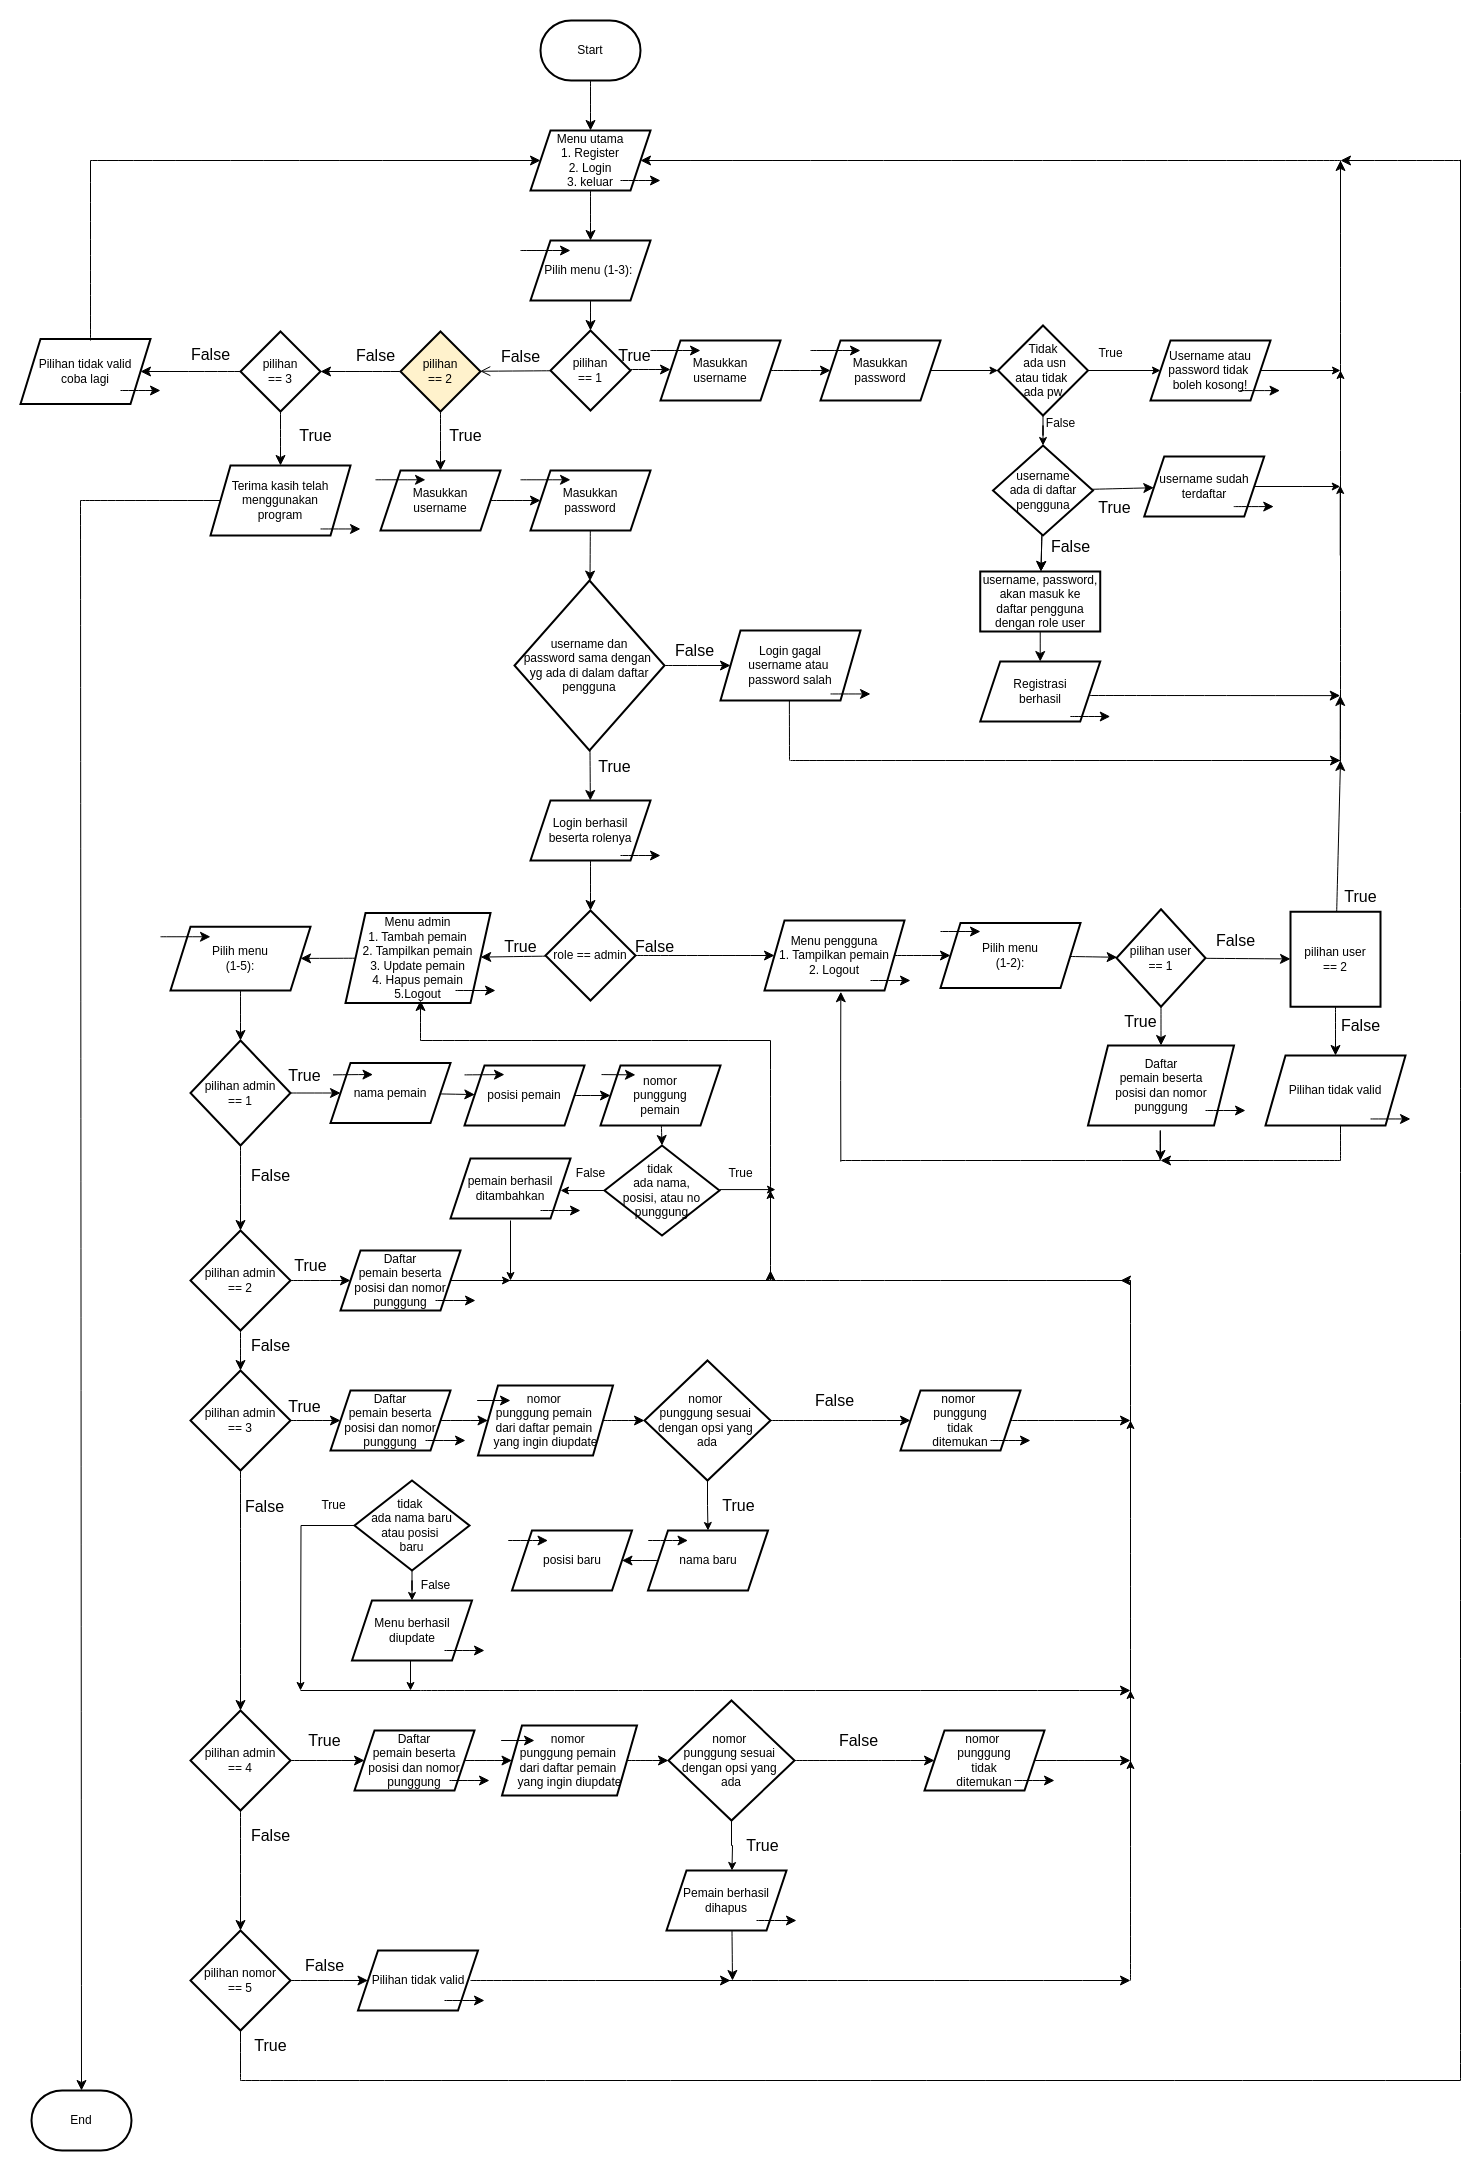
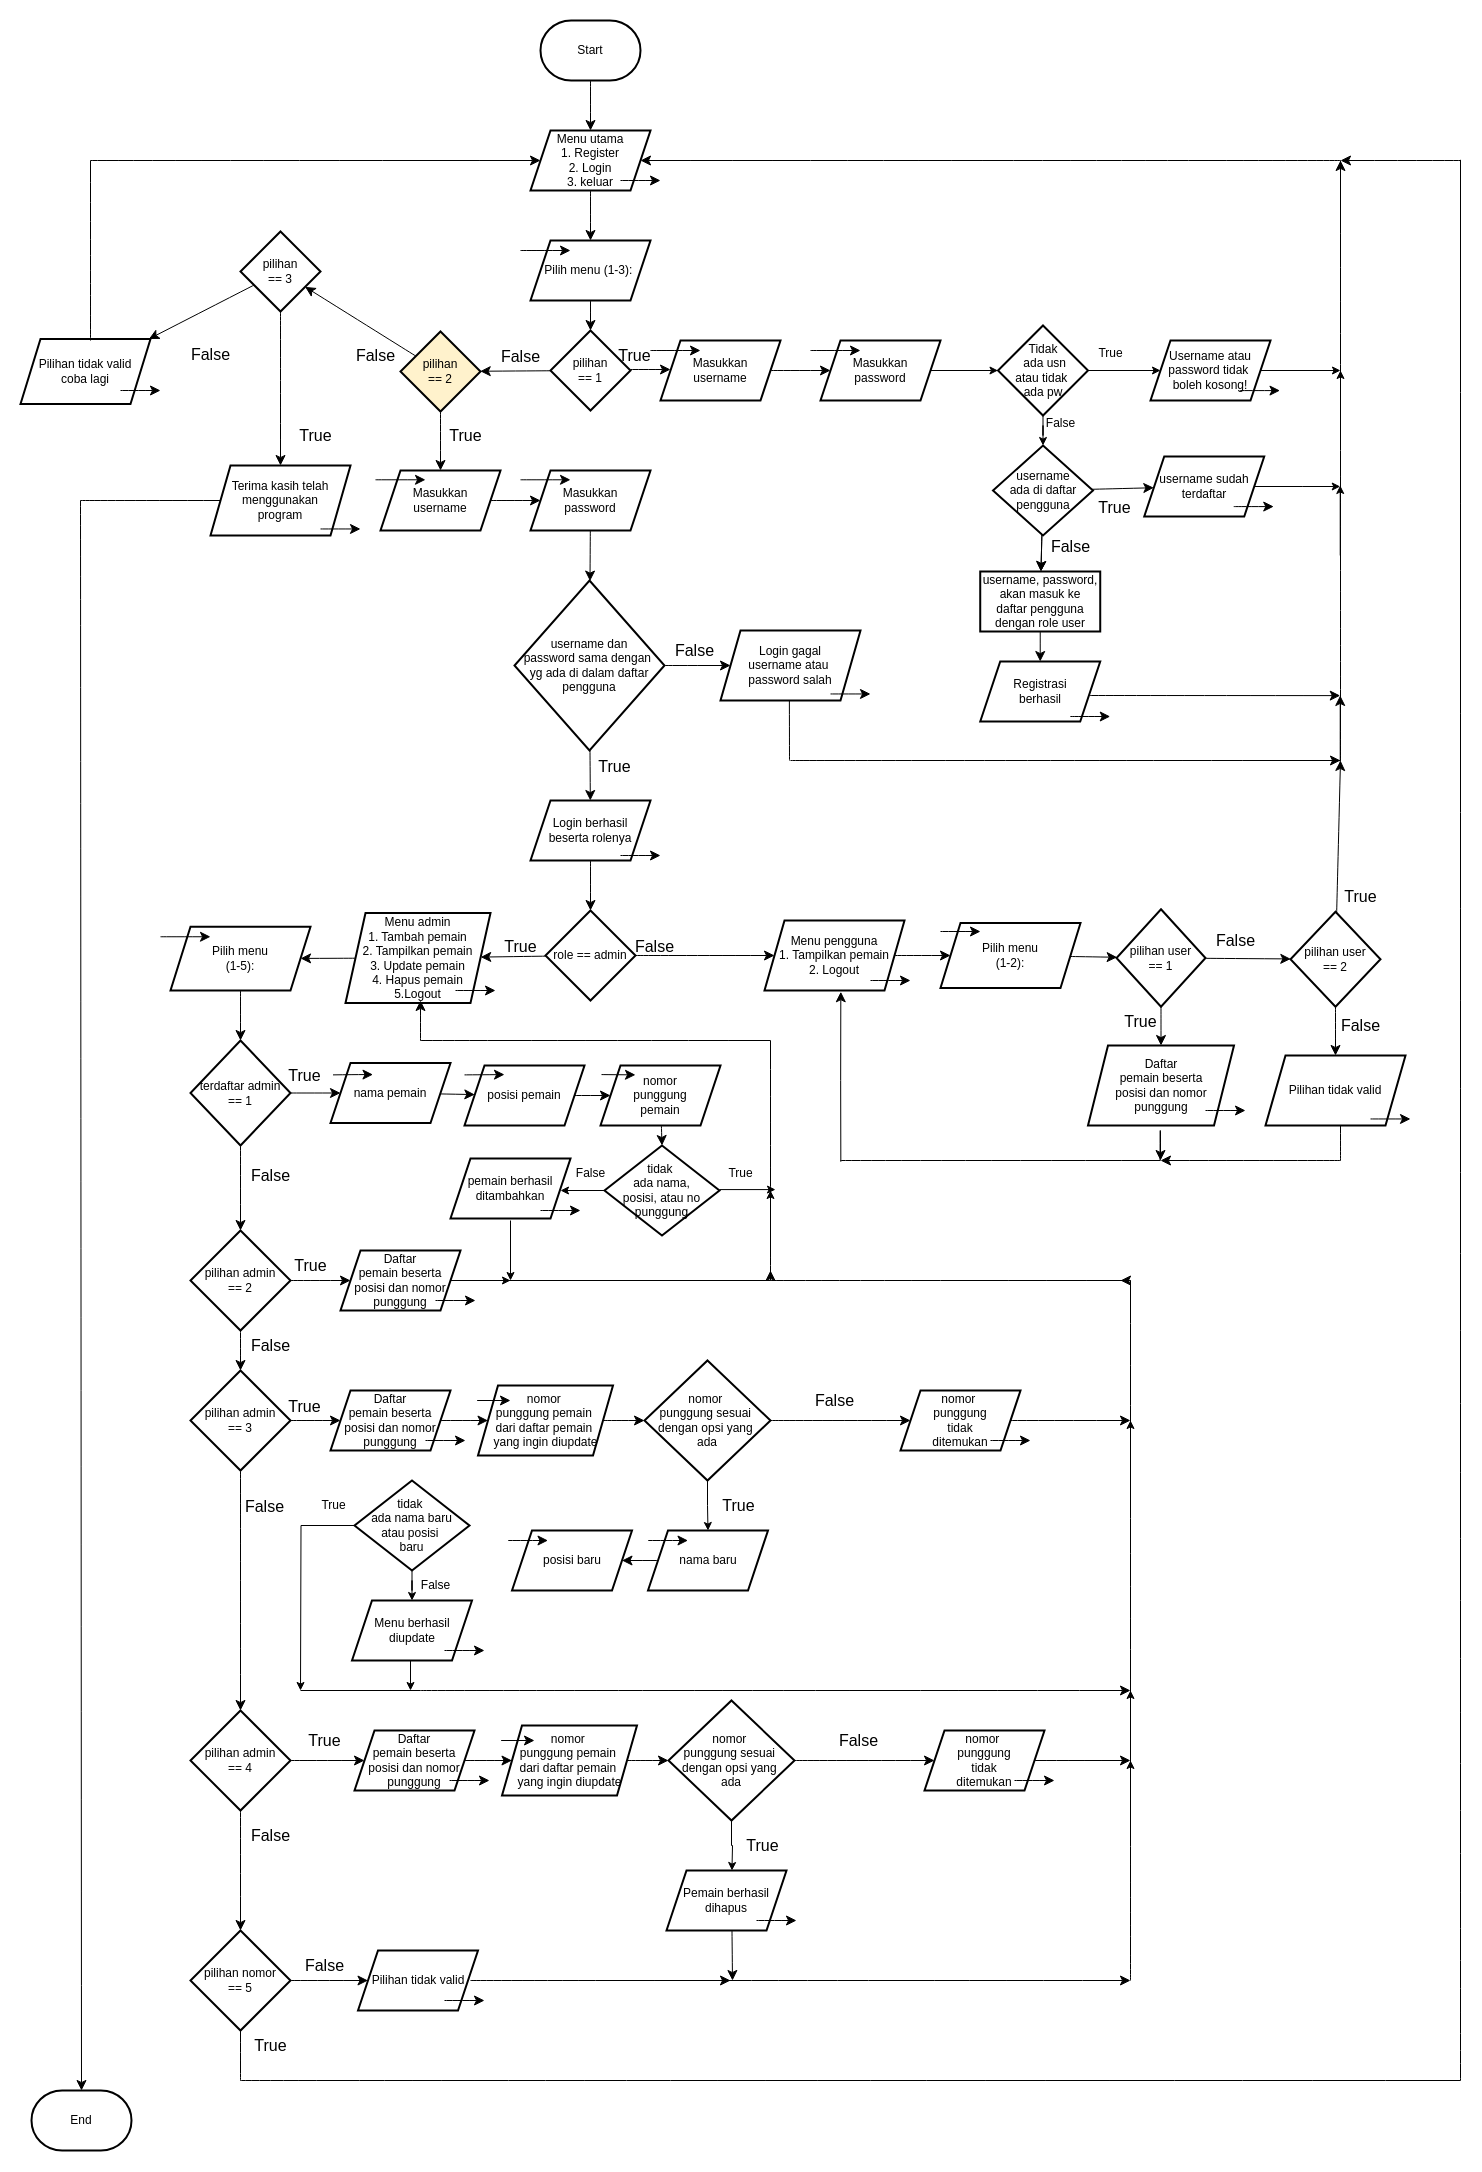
edge "pilihan == 1" -> "pilihan == 2": arrowhead open -> classic
node "pilihan == 3": moved (281, 372) -> (281, 272)
node "pilihan user == 2": shape rectangle -> diamond
node "pilihan admin == 1": label "pilihan admin == 1" -> "terdaftar admin == 1"
